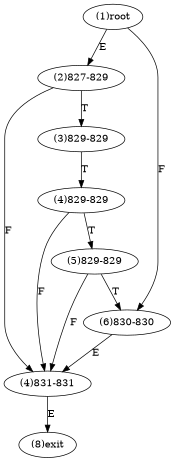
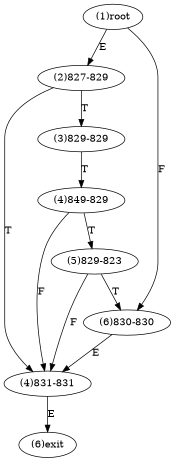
node "(4)829-829": label "(4)829-829" -> "(4)849-829"
edge "(2)827-829" -> "(4)831-831": label "F" -> "T"
node "(5)829-829": label "(5)829-829" -> "(5)829-823"
node "(8)exit": label "(8)exit" -> "(6)exit"
